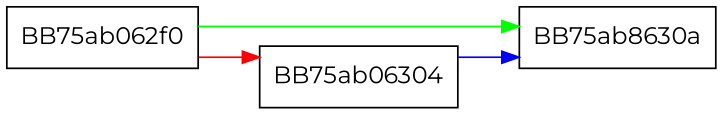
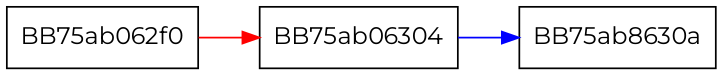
edge "BB75ab062f0" -> "BB75ab8630a": removed
